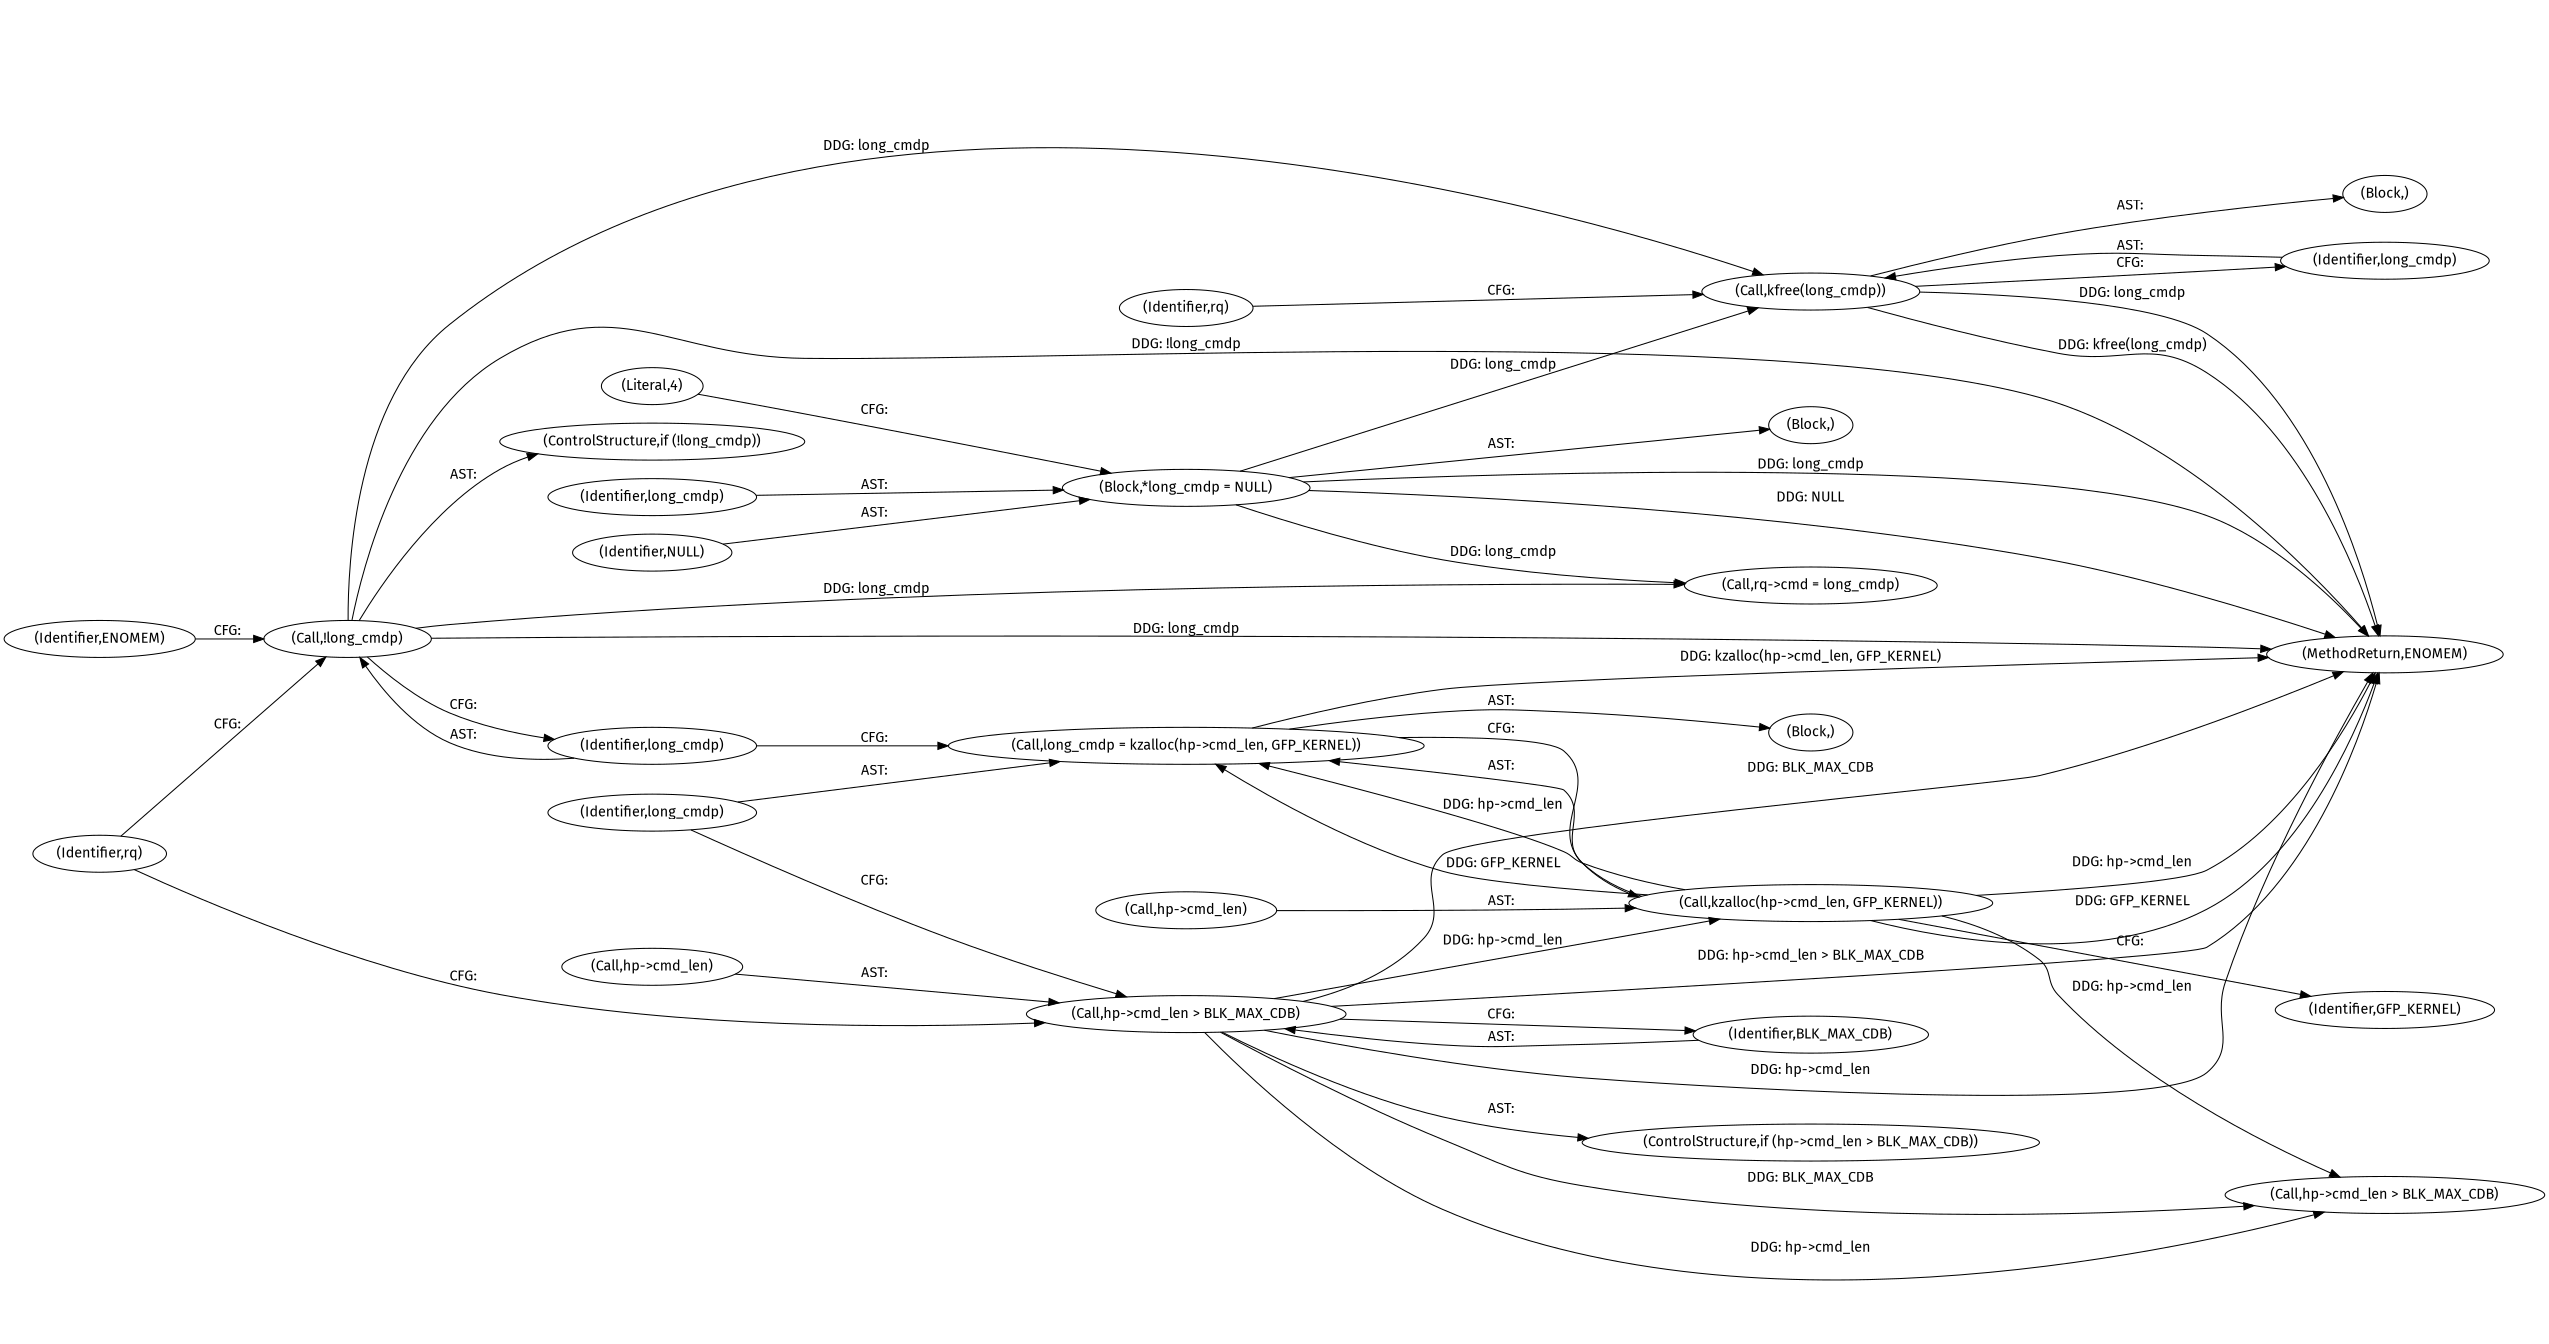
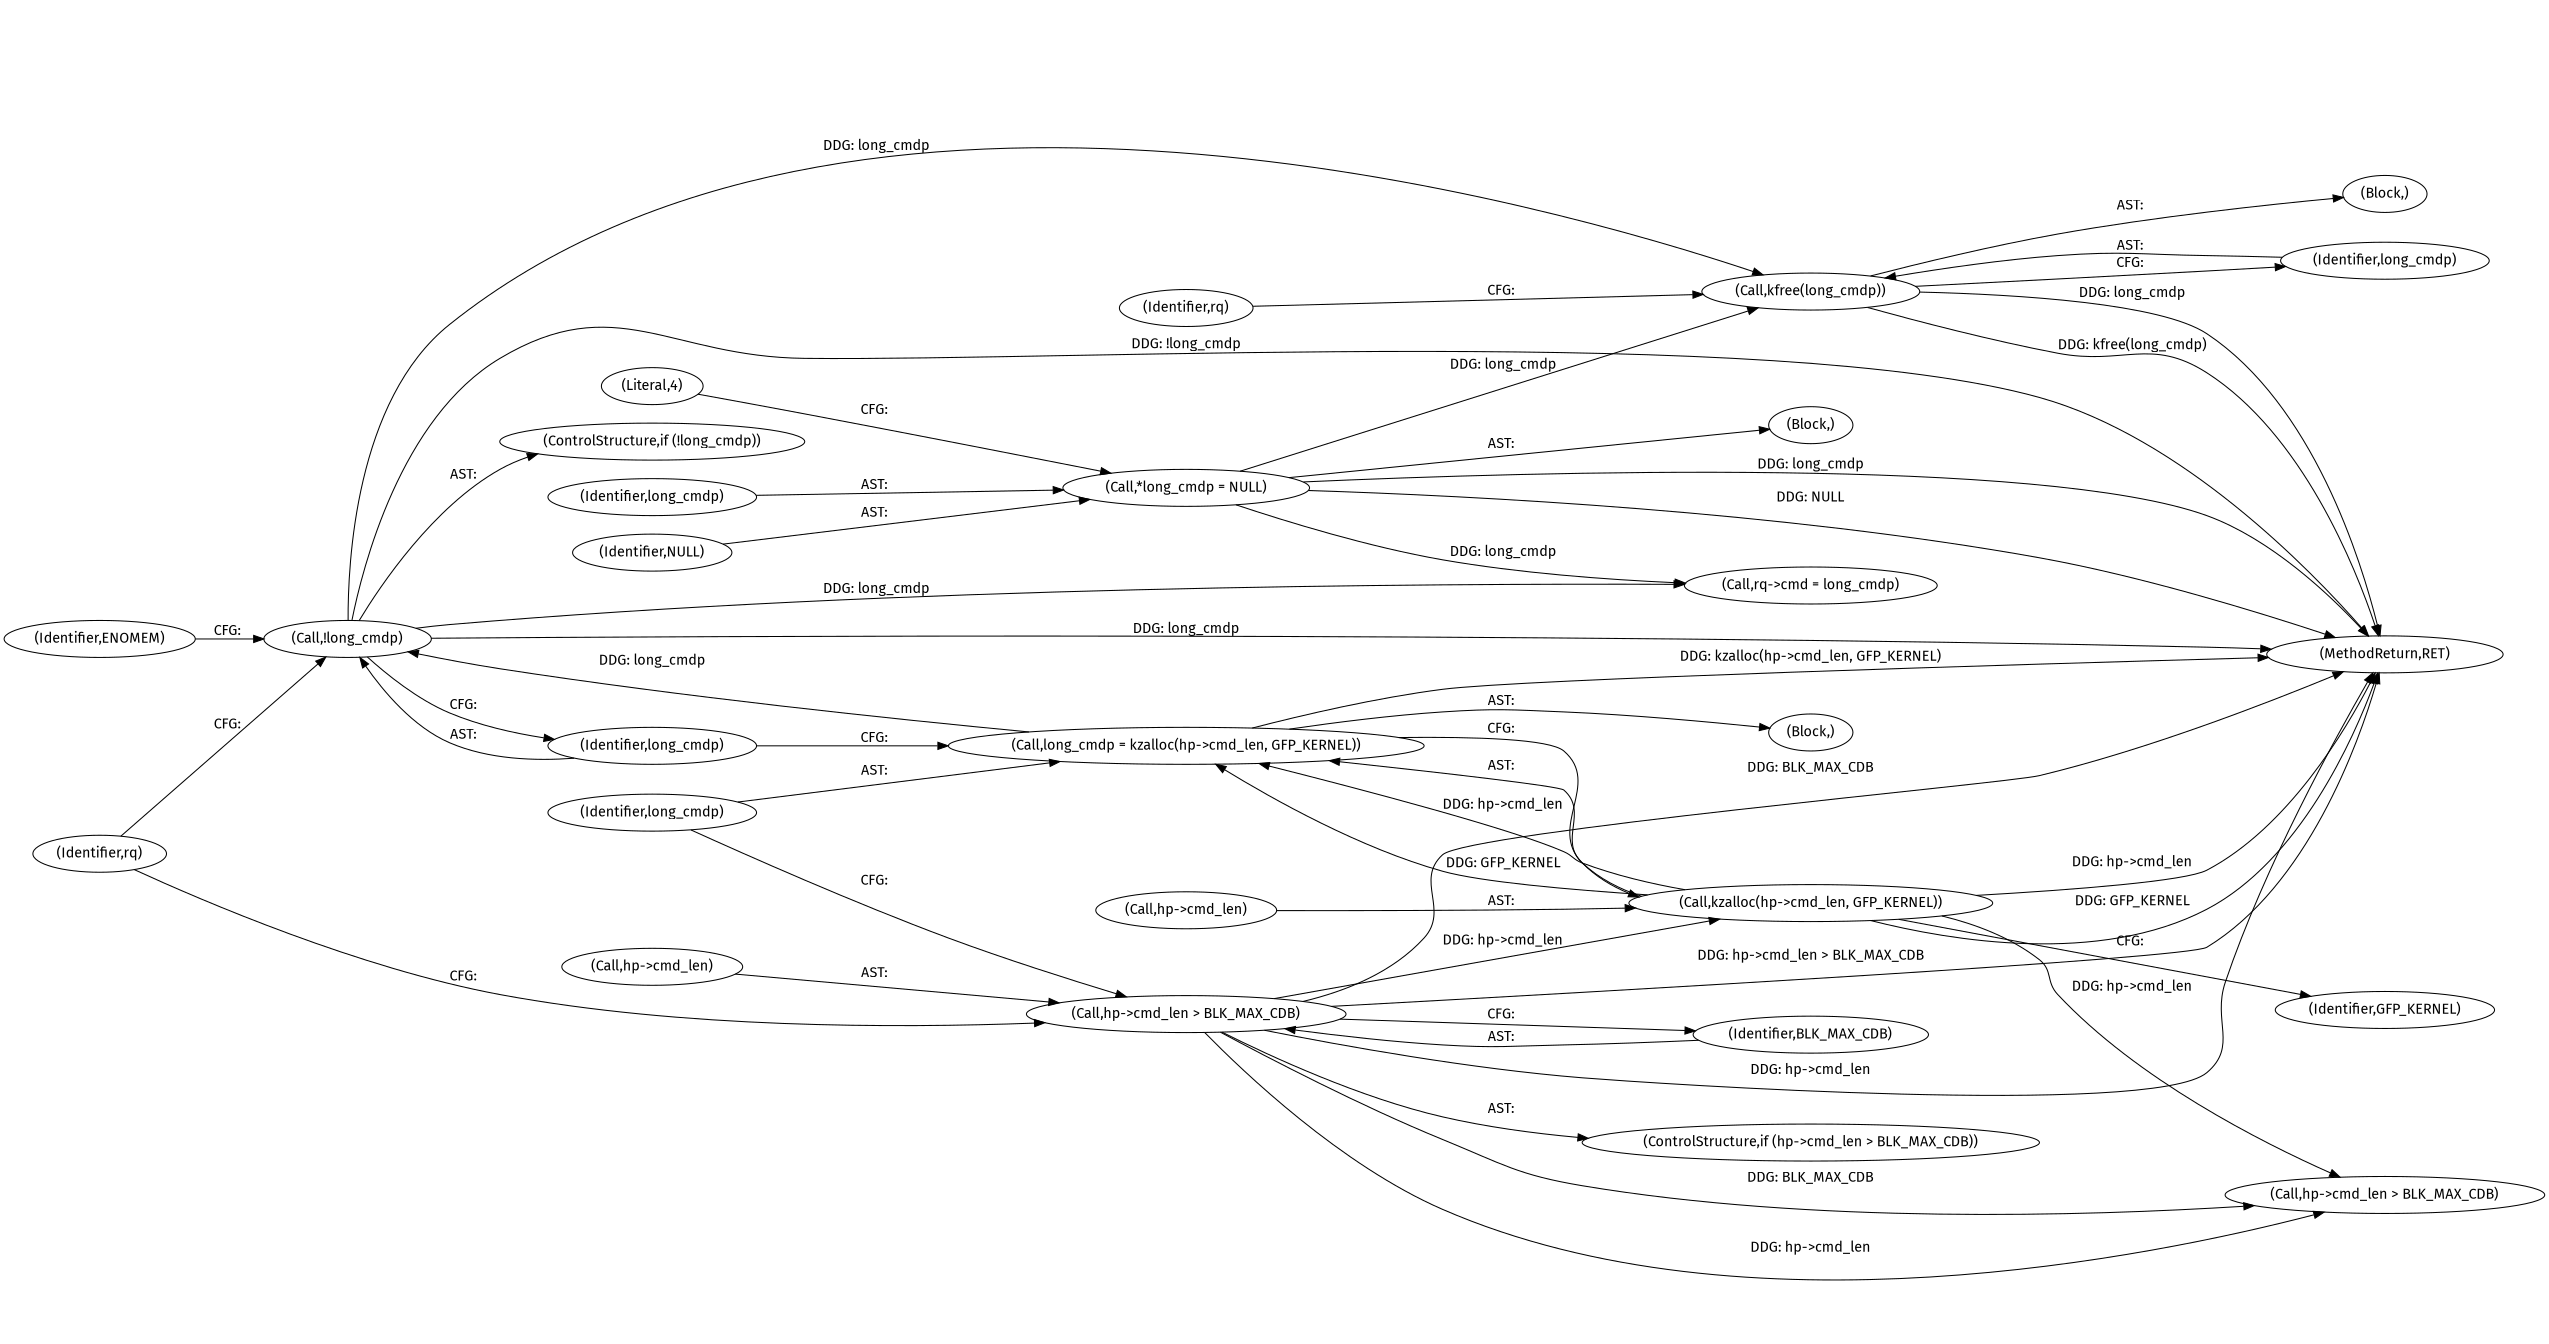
node "(Block,*long_cmdp = NULL)": label "(Block,*long_cmdp = NULL)" -> "(Call,*long_cmdp = NULL)"
node "(MethodReturn,ENOMEM)": label "(MethodReturn,ENOMEM)" -> "(MethodReturn,RET)"
edge "(Call,long_cmdp = kzalloc(hp->cmd_len, GFP_KERNEL))" -> "(Call,!long_cmdp)": added, label "DDG: long_cmdp"
